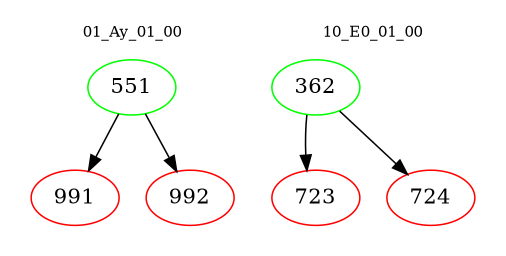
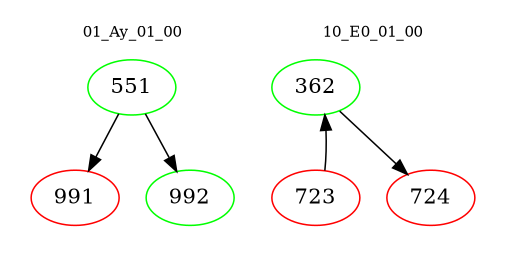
edge "362" -> "723": reversed
node "992": color red -> green
